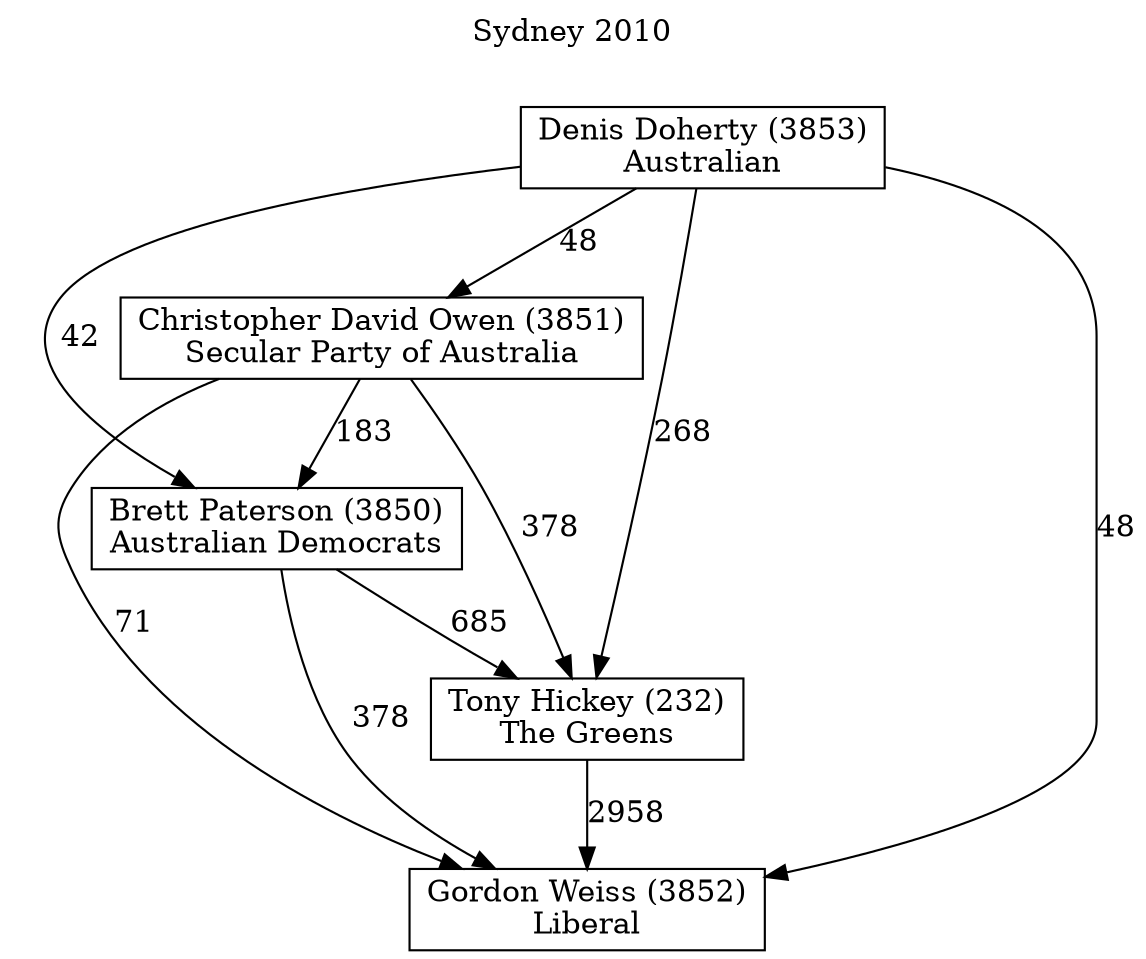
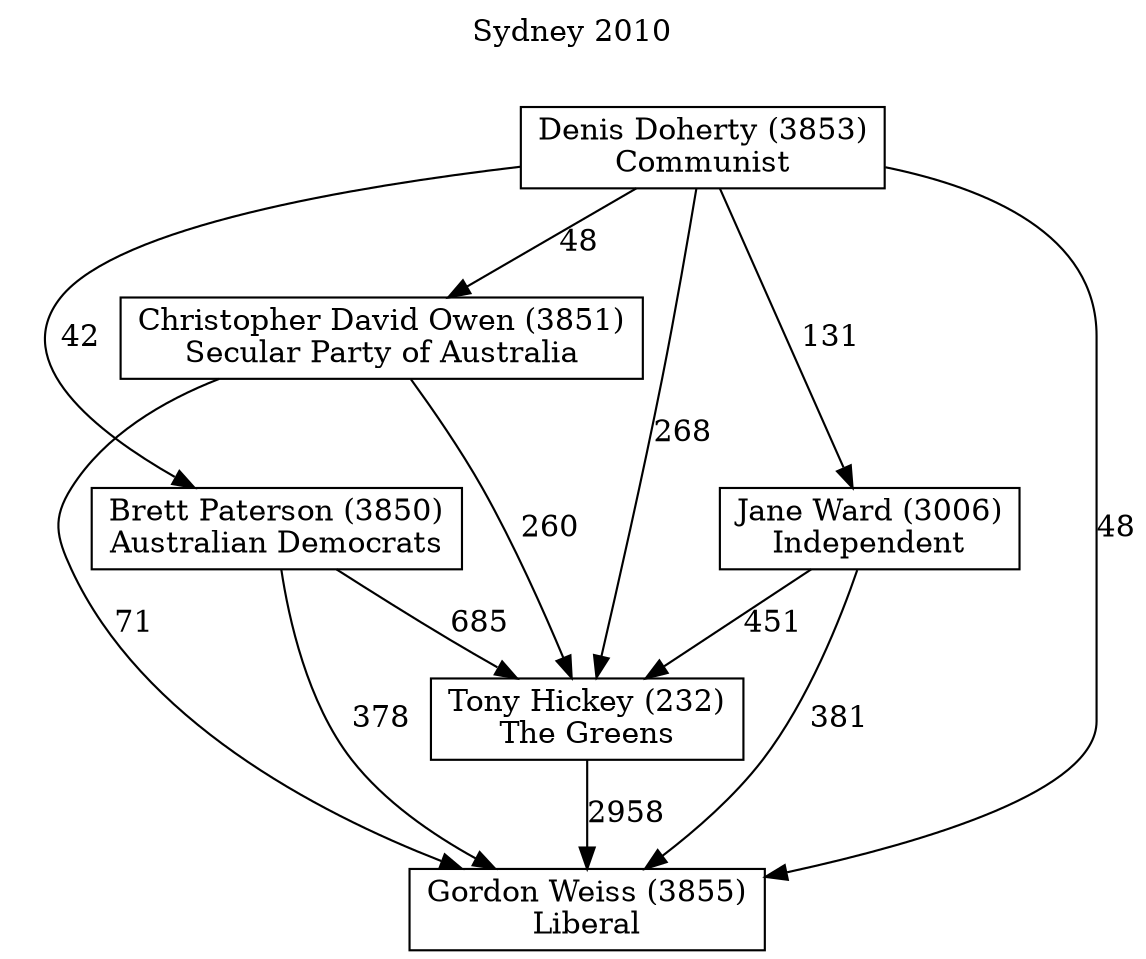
node "Denis Doherty (3853) Australian": label "Denis Doherty (3853) Australian" -> "Denis Doherty (3853) Communist"
edge "Christopher David Owen (3851) Secular Party of Australia" -> "Brett Paterson (3850) Australian Democrats": removed, label "183"
edge "Christopher David Owen (3851) Secular Party of Australia" -> "Tony Hickey (232) The Greens": label "378" -> "260"
node "Jane Ward (3006) Independent": added
node "Gordon Weiss (3852) Liberal": label "Gordon Weiss (3852) Liberal" -> "Gordon Weiss (3855) Liberal"
